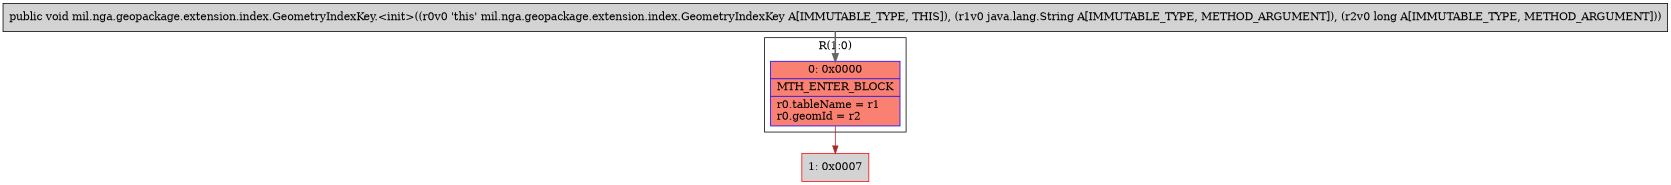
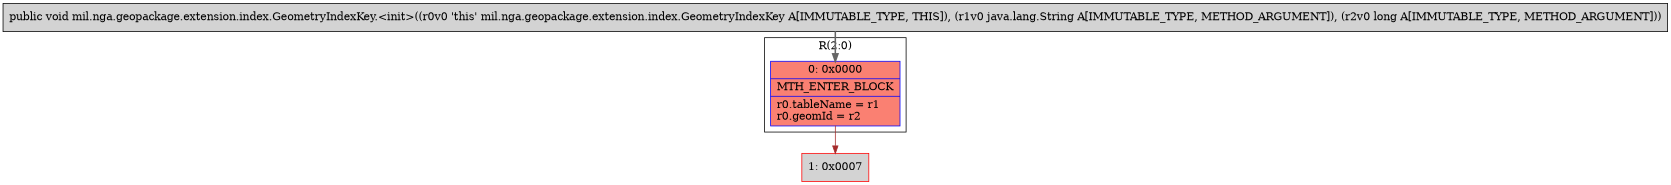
cluster "R(1:0)": label "R(1:0)" -> "R(2:0)"
